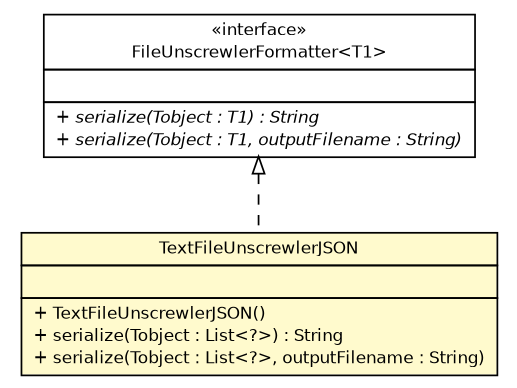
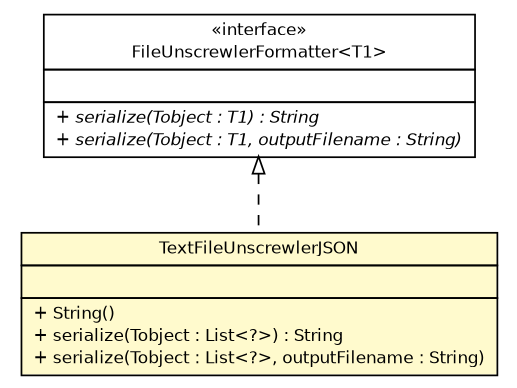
node "TextFileUnscrewlerJSON": text "+ TextFileUnscrewlerJSON()" -> "+ String()"
